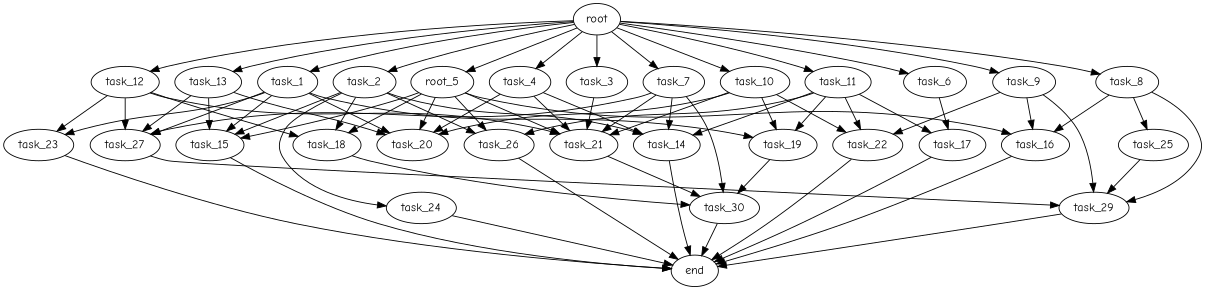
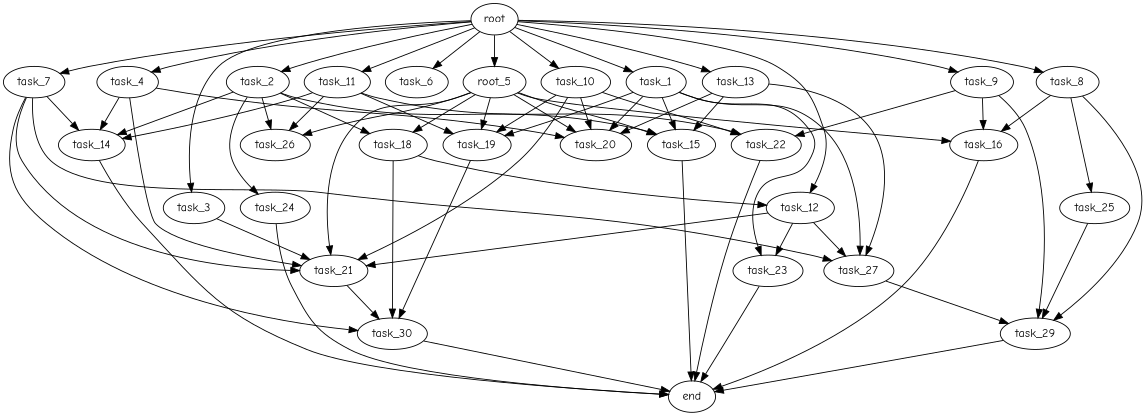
edge "root_5" -> "task_19": added
edge "task_12" -> "task_18": reversed
node "task_17": removed
edge "task_26" -> "end": removed
